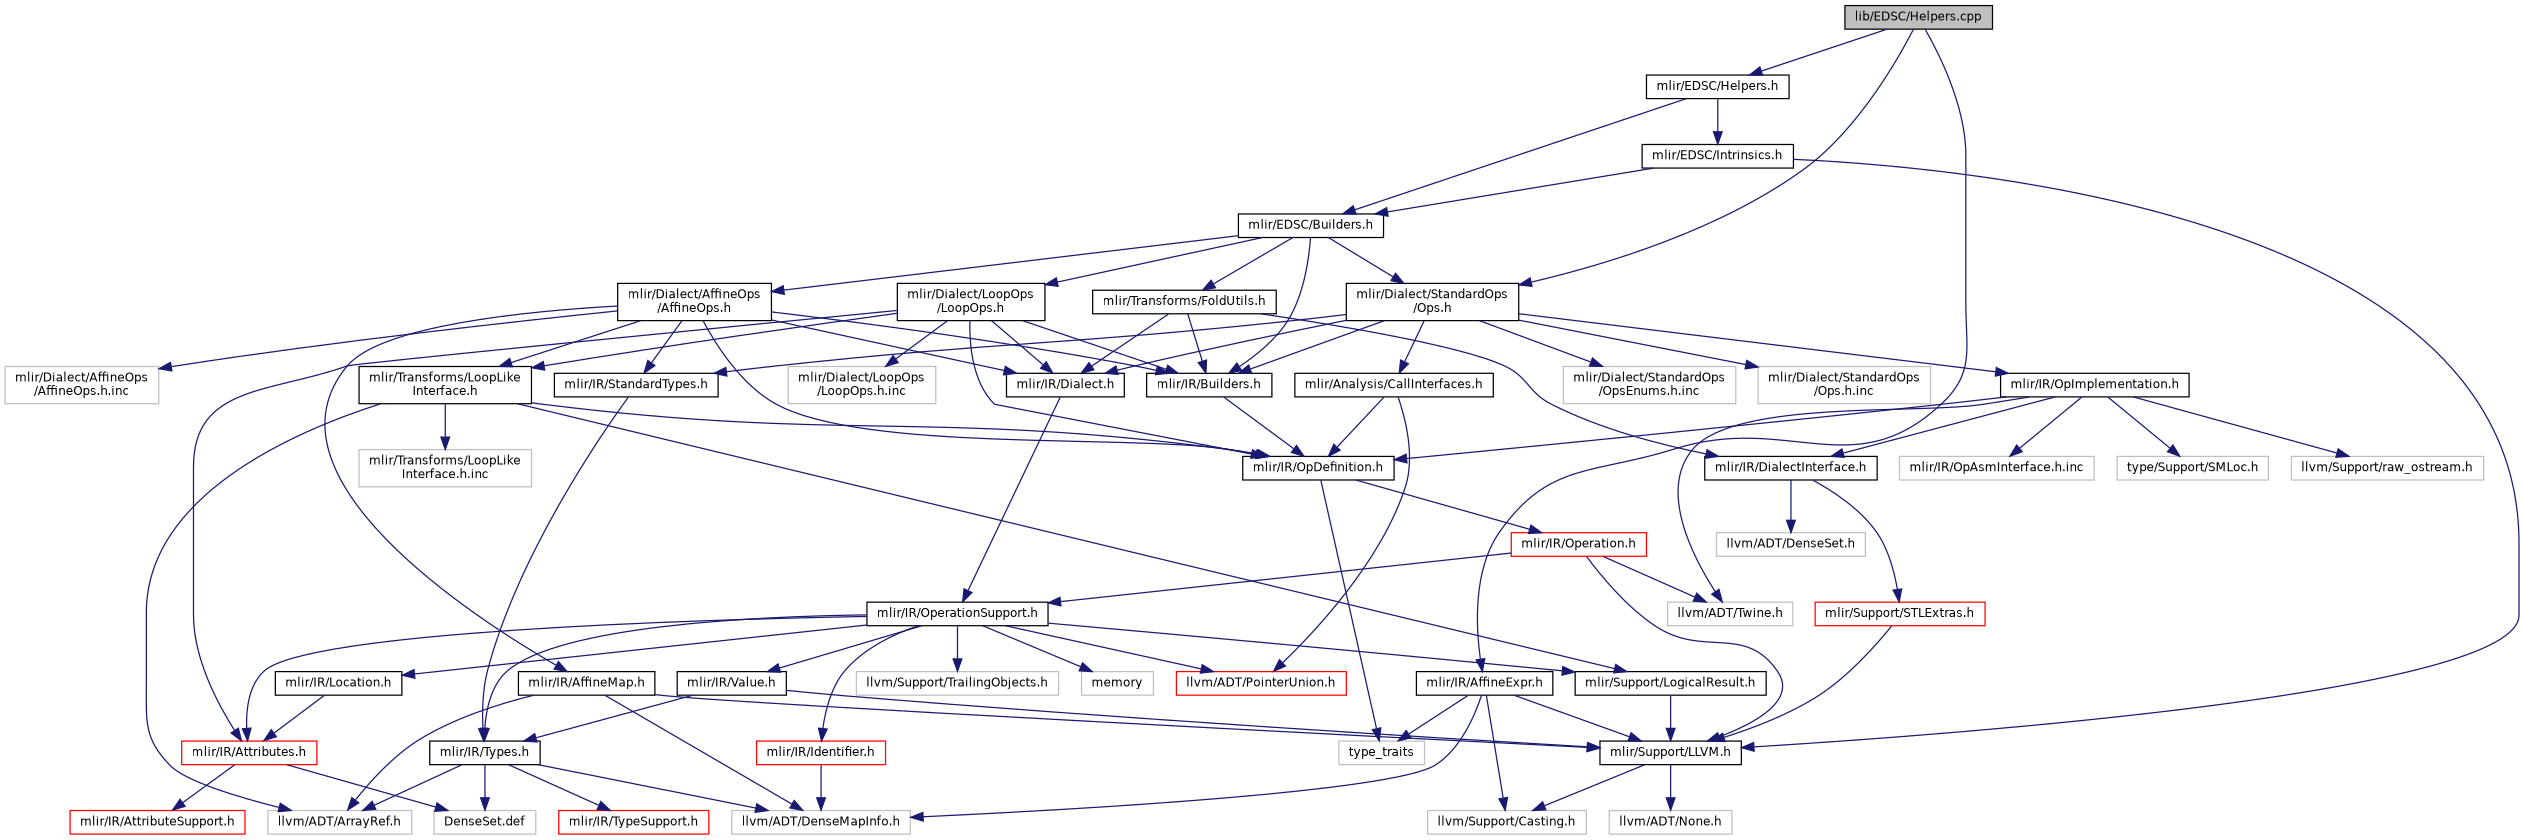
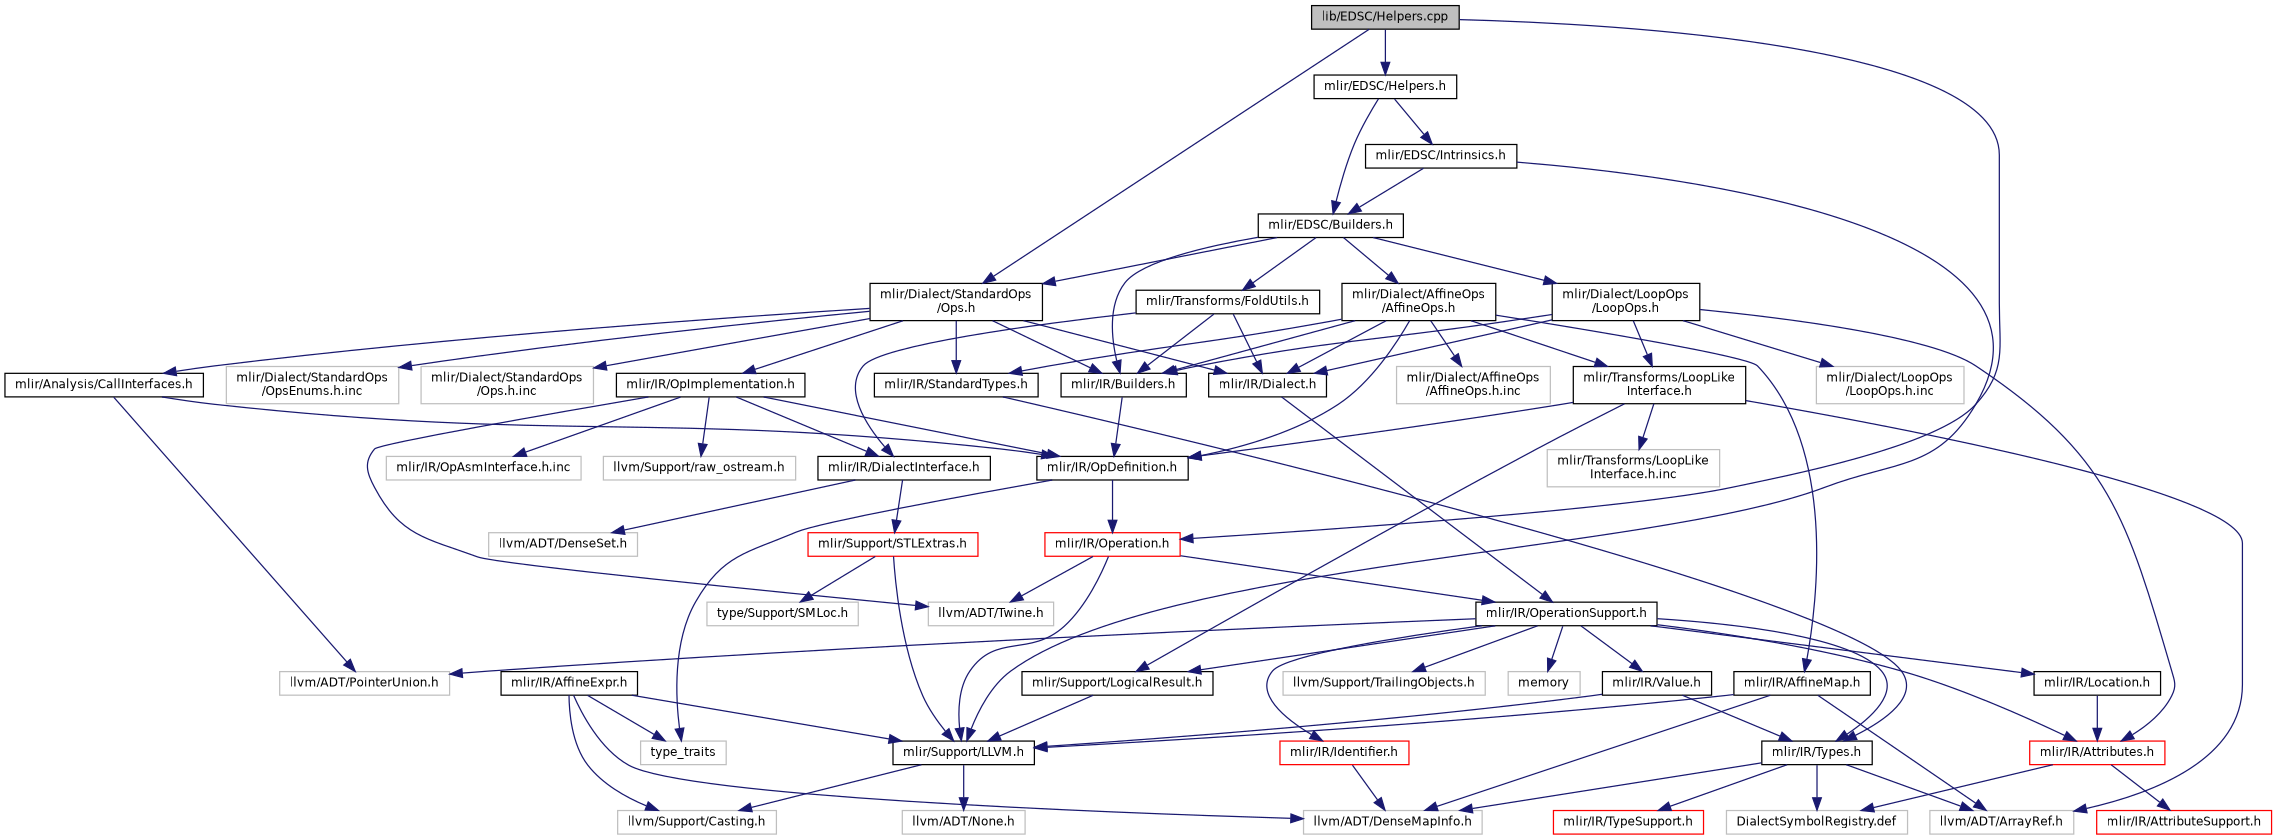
edge "mlir/Dialect/LoopOps /LoopOps.h" -> "mlir/IR/OpDefinition.h": removed
edge "mlir/IR/OpImplementation.h" -> "type/Support/SMLoc.h": now "mlir/Support/STLExtras.h" -> "type/Support/SMLoc.h"
edge "lib/EDSC/Helpers.cpp" -> "mlir/IR/AffineExpr.h": now "lib/EDSC/Helpers.cpp" -> "mlir/IR/Operation.h"
node "llvm/ADT/PointerUnion.h": color red -> grey75
node "DenseSet.def": label "DenseSet.def" -> "DialectSymbolRegistry.def"
